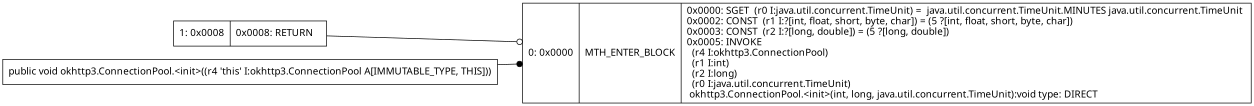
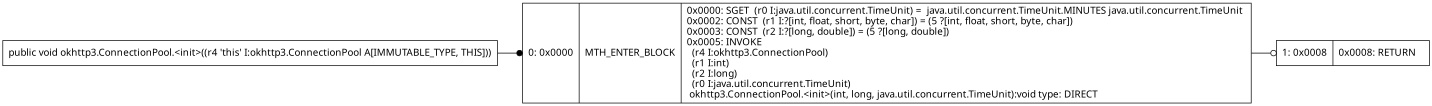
edge "1: 0x0008" -> "0: 0x0000": reversed
